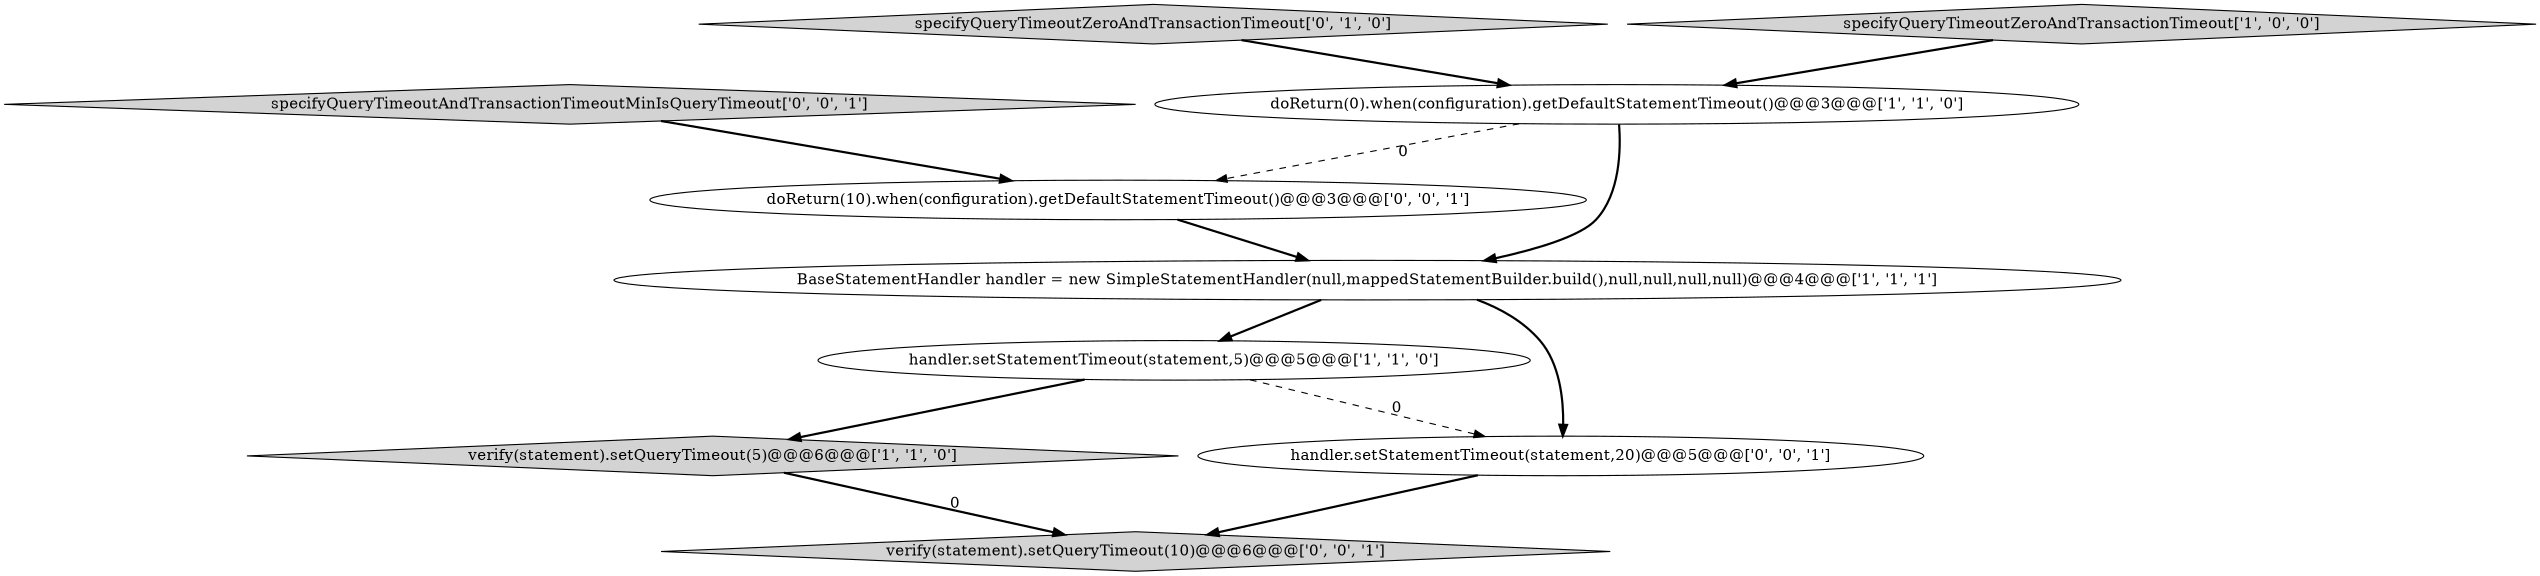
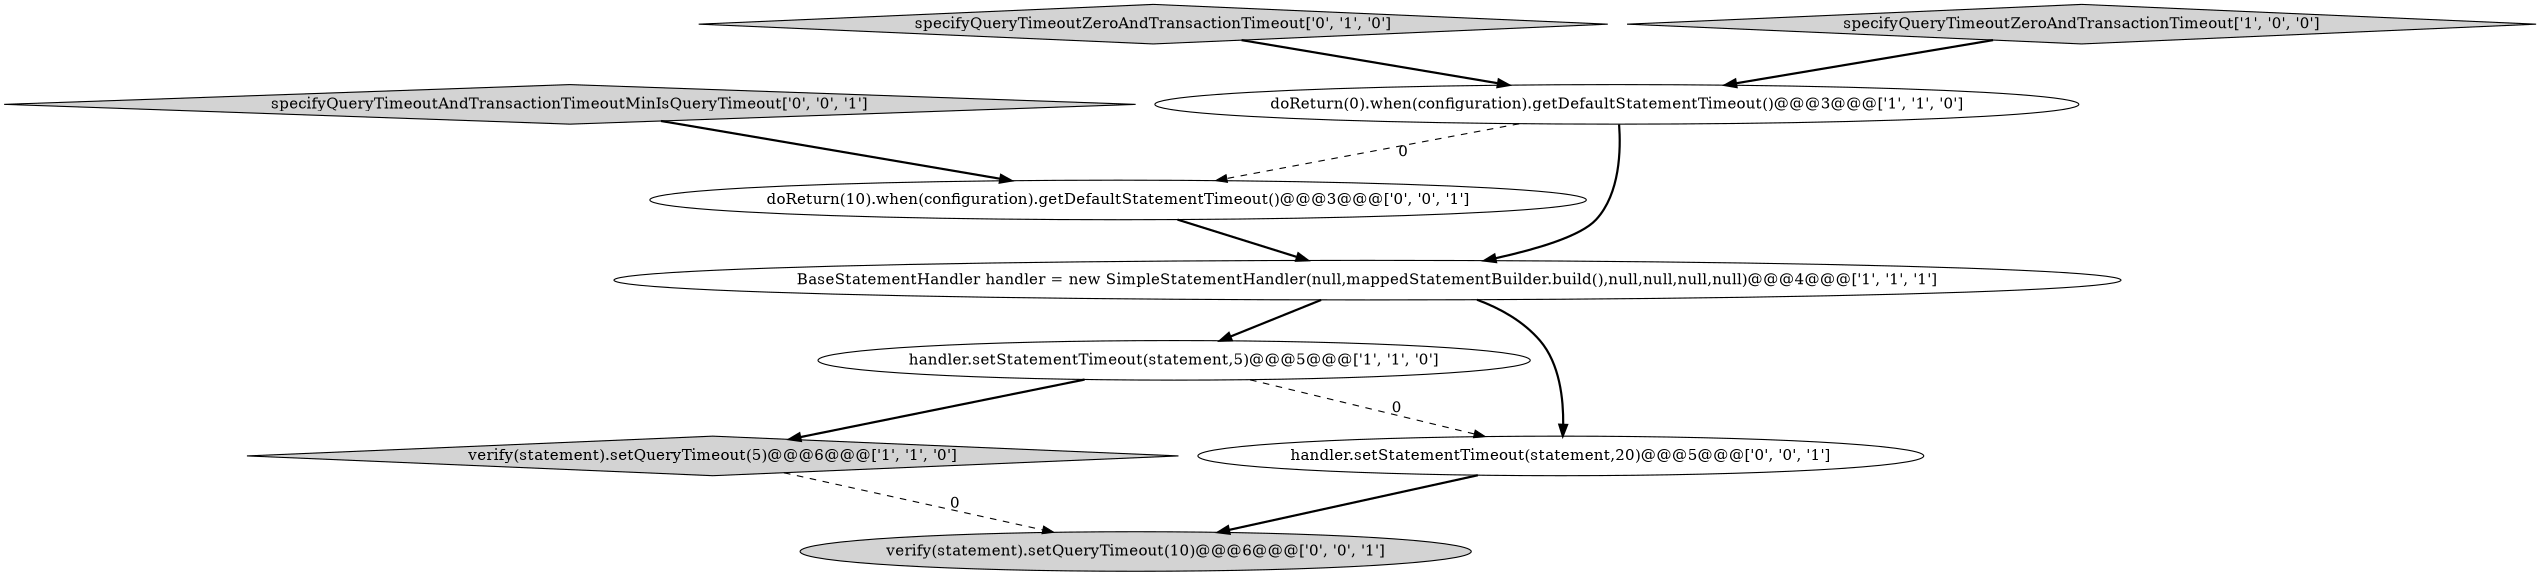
edge "verify(statement).setQueryTimeout(5)@@@6@@@['1', '1', '0']" -> "verify(statement).setQueryTimeout(10)@@@6@@@['0', '0', '1']": style bold -> dashed
node "verify(statement).setQueryTimeout(10)@@@6@@@['0', '0', '1']": shape diamond -> ellipse
